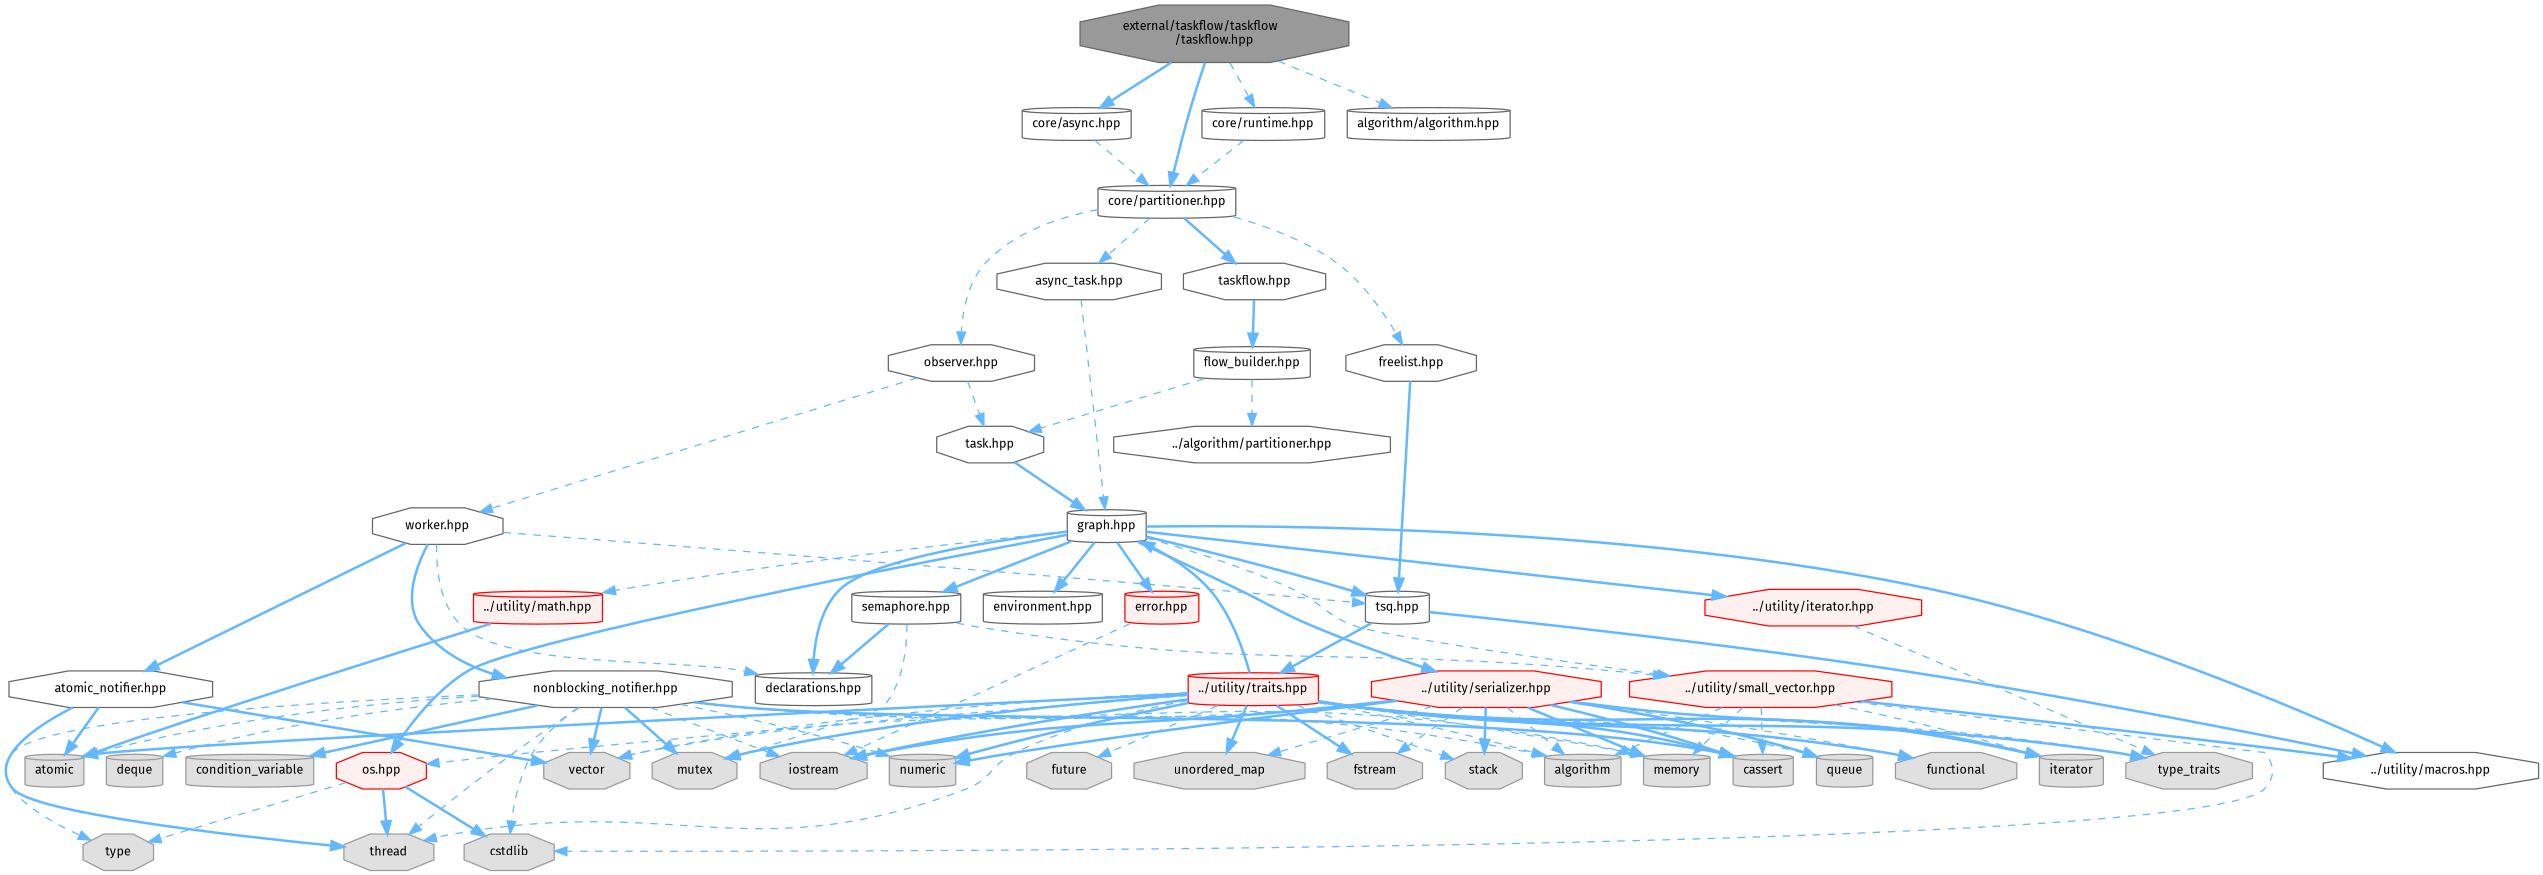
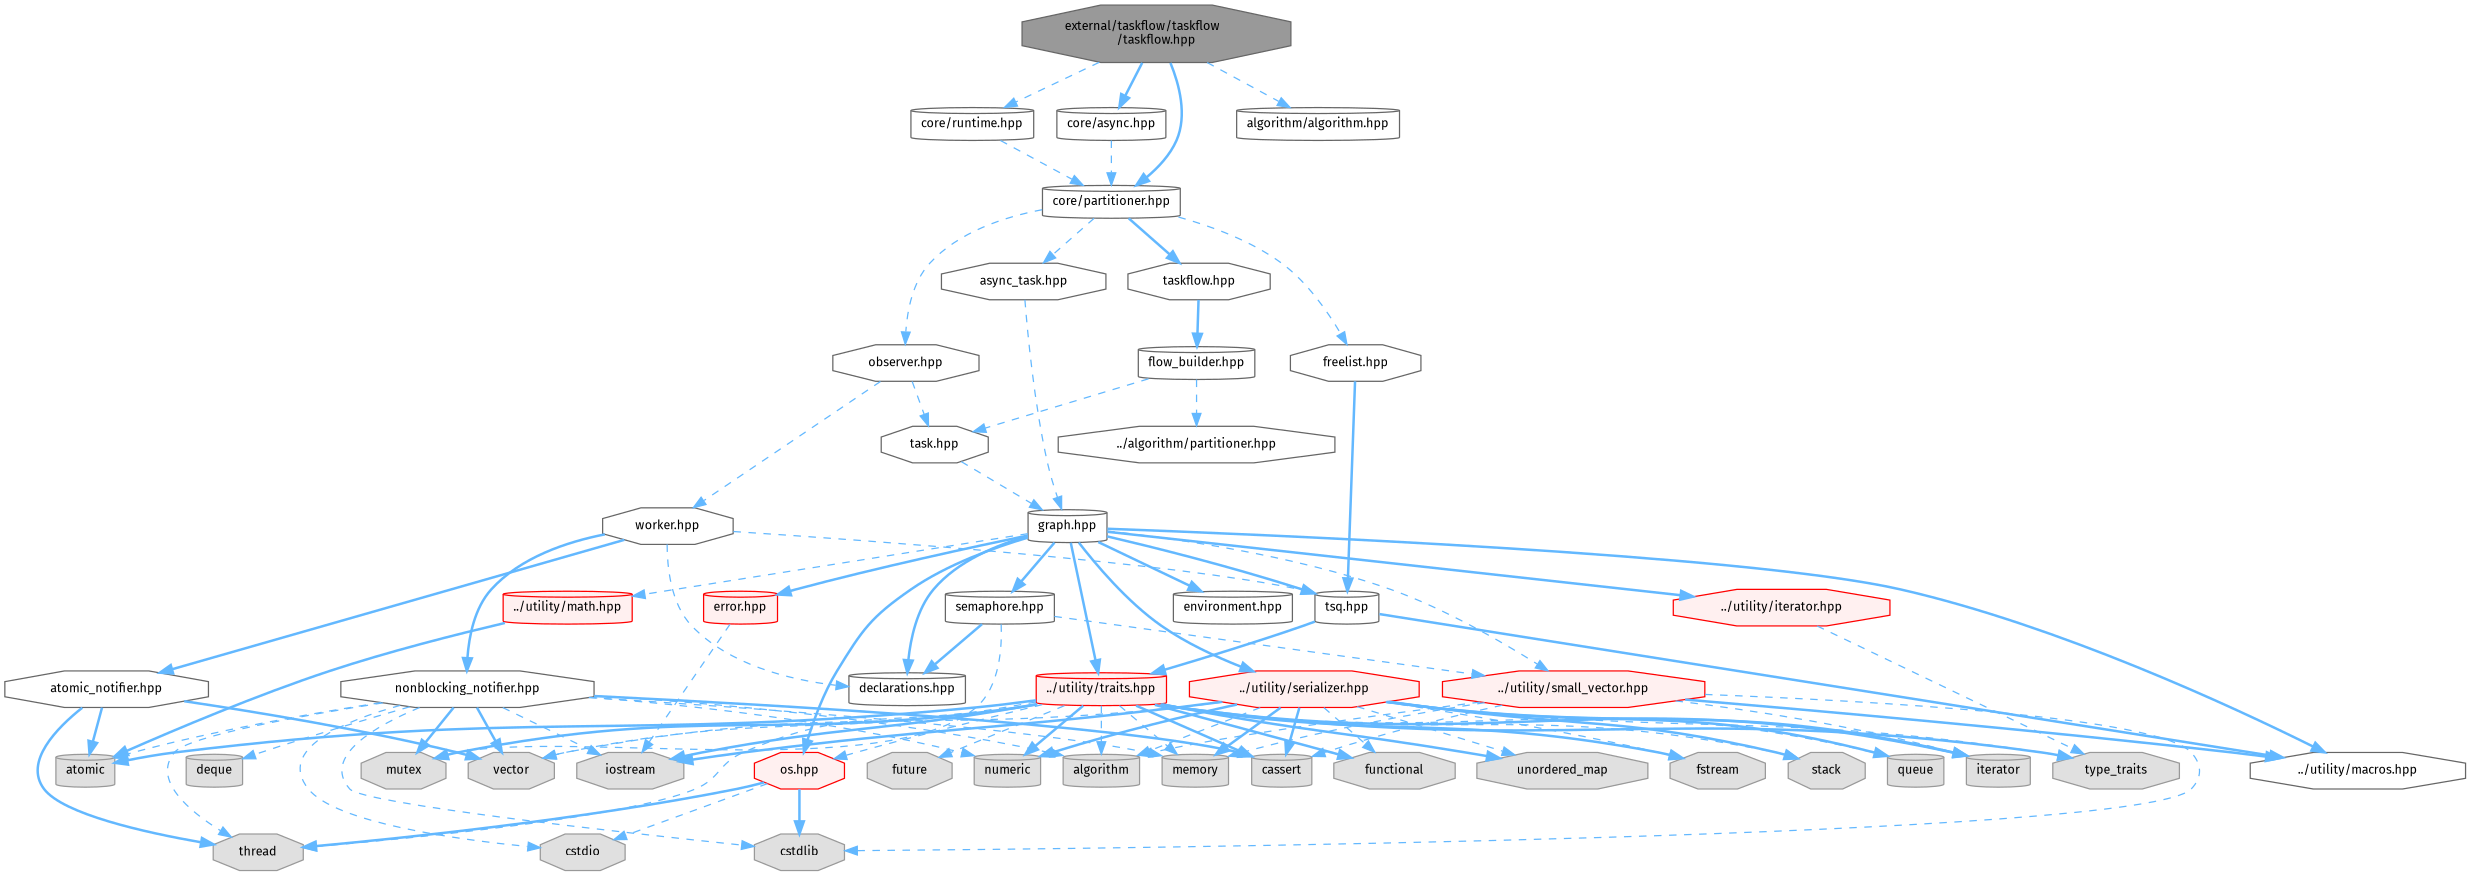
edge "task.hpp" -> "graph.hpp": style bold -> dashed
edge "../utility/traits.hpp" -> "graph.hpp": reversed
node "condition_variable": removed
node "type": label "type" -> "cstdio"
